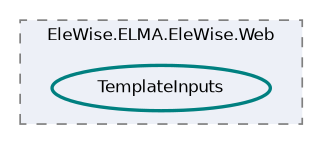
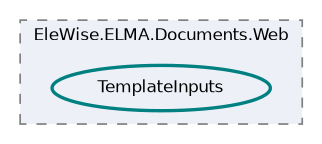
cluster "EleWise.ELMA.EleWise.Web": label "EleWise.ELMA.EleWise.Web" -> "EleWise.ELMA.Documents.Web"
